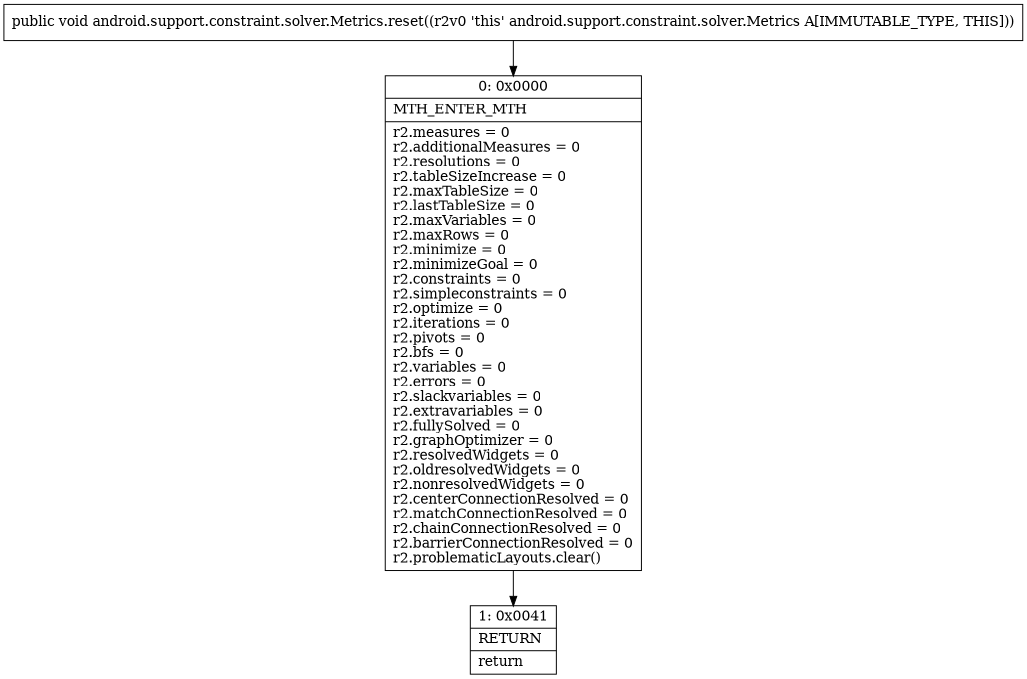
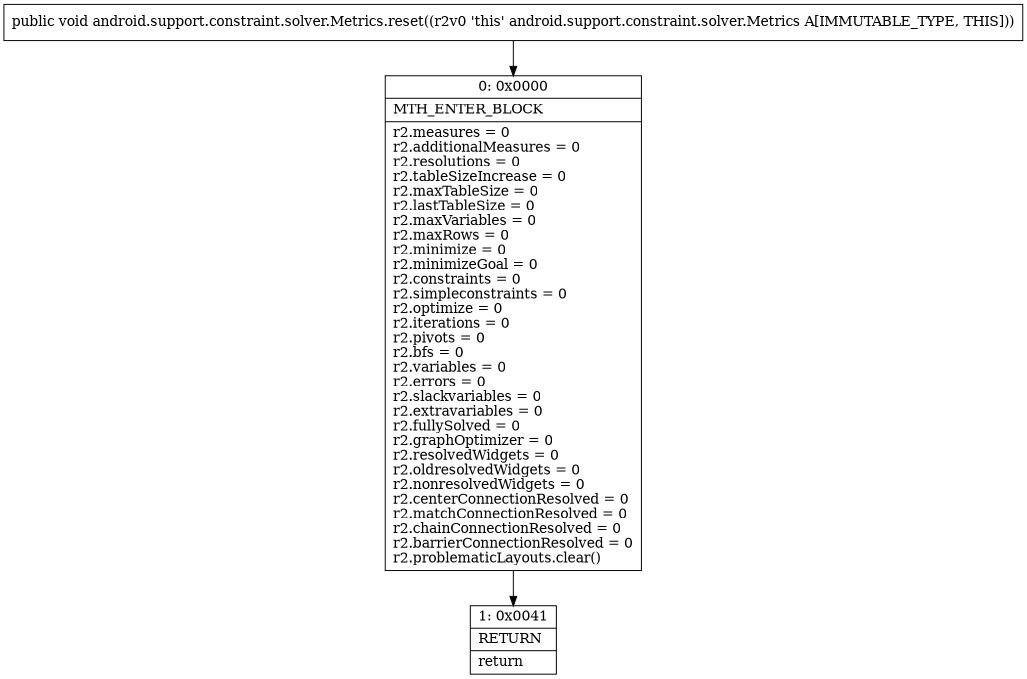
node "0: 0x0000": text "MTH_ENTER_MTH" -> "MTH_ENTER_BLOCK"
